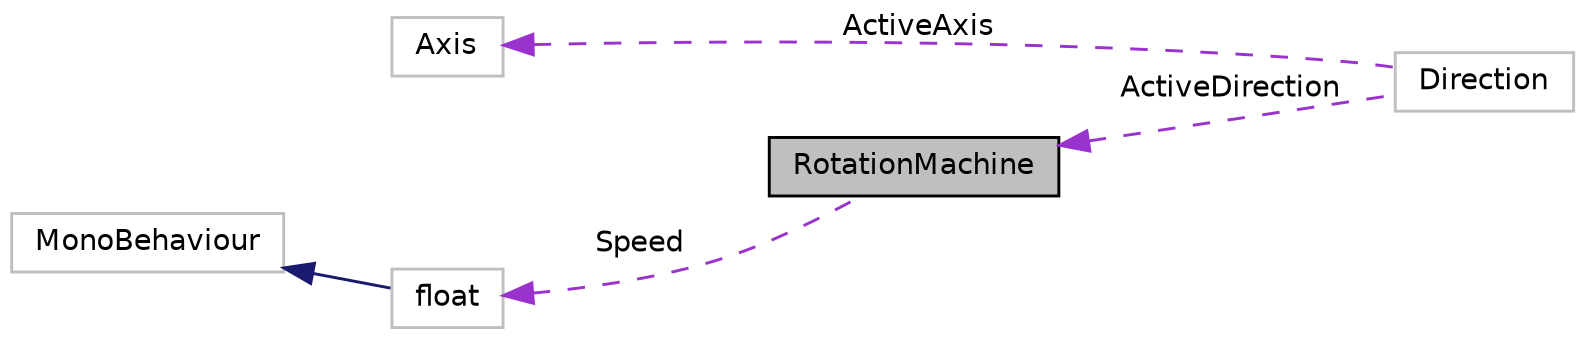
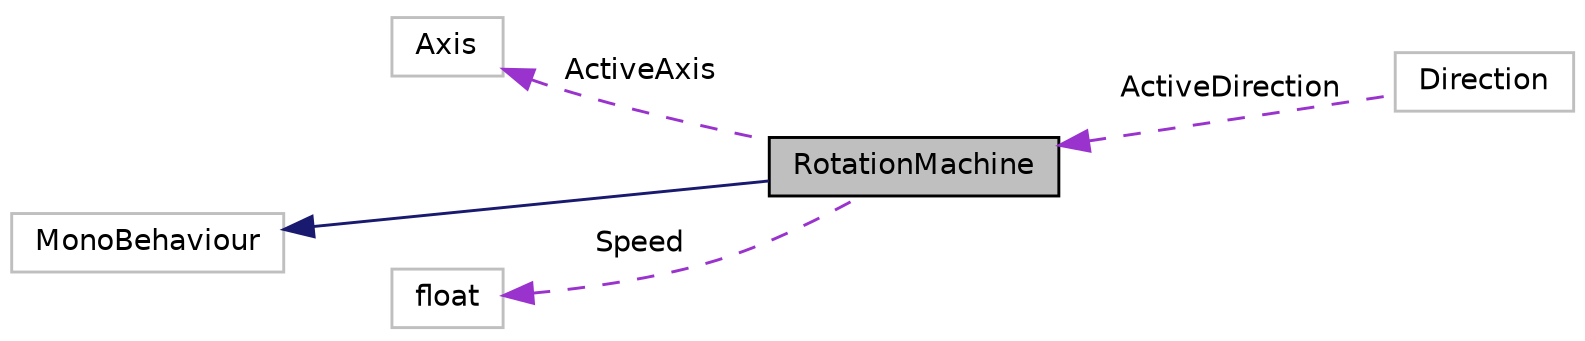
edge "Direction" -> "Axis": now "RotationMachine" -> "Axis"
edge "float" -> "MonoBehaviour": now "RotationMachine" -> "MonoBehaviour"
